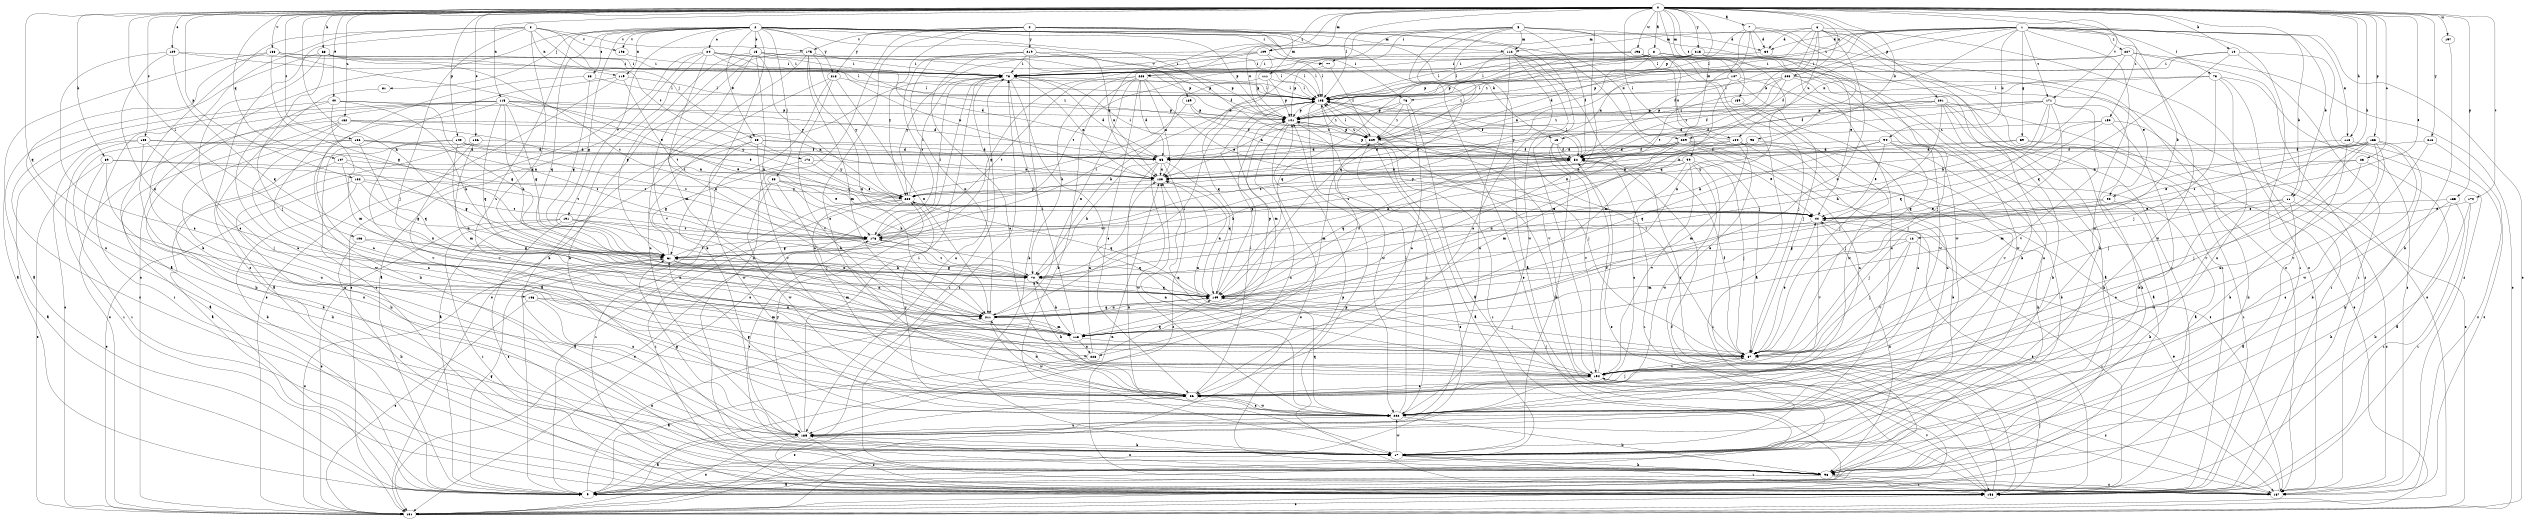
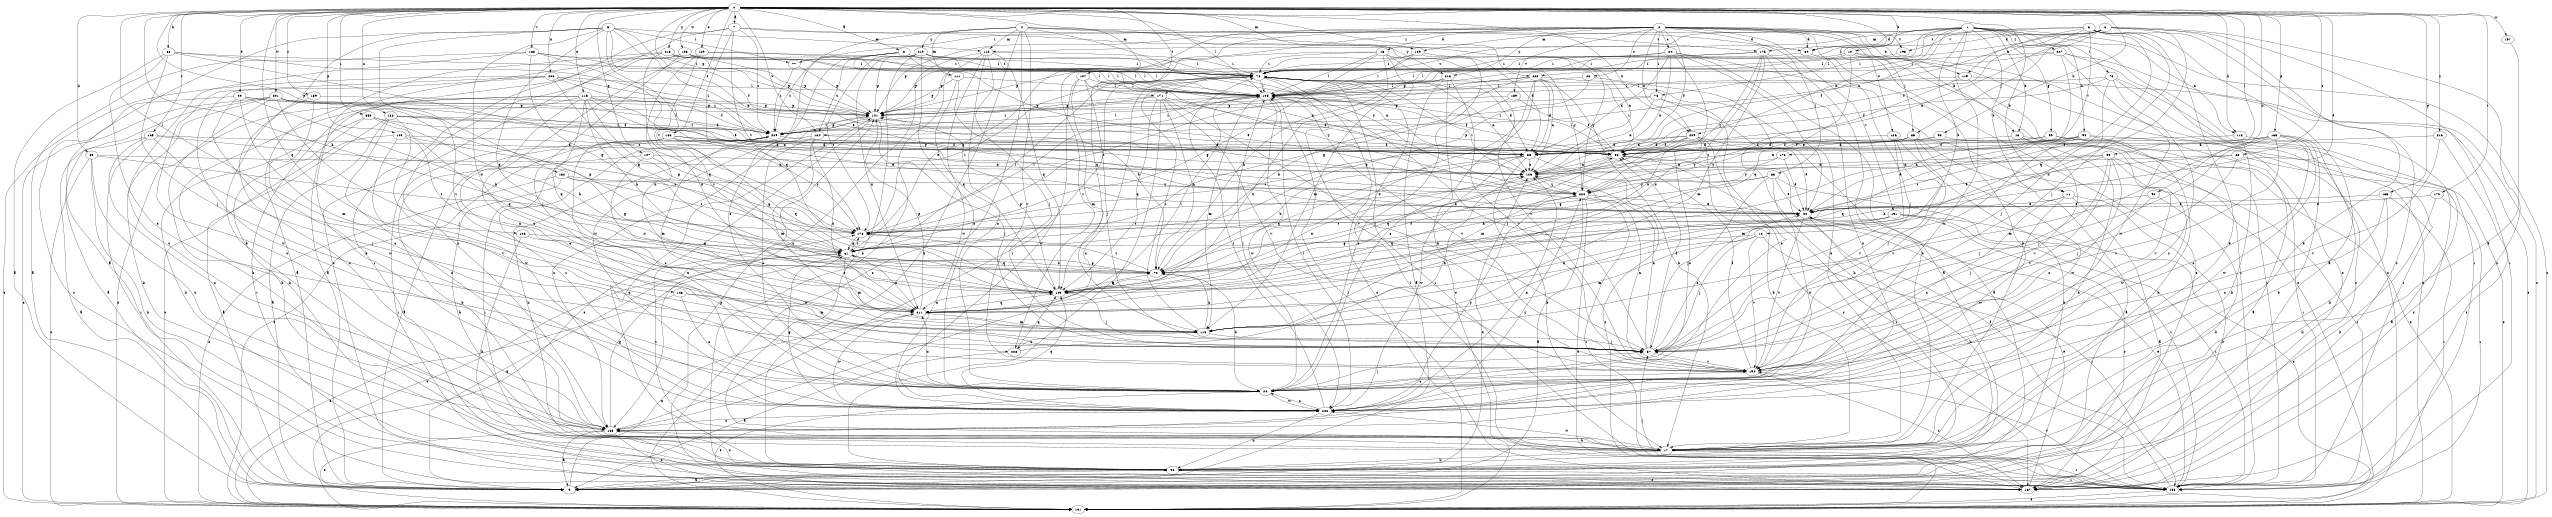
edge "0" -> "201": label "p" -> "w"
edge "8" -> "90": now "8" -> "44"
node "81": removed
edge "2" -> "85": label "e" -> "j"
edge "184" -> "0": reversed
node "150": label "150" -> "350"
edge "202" -> "78": added, label "i"
edge "10" -> "131": added, label "o"
